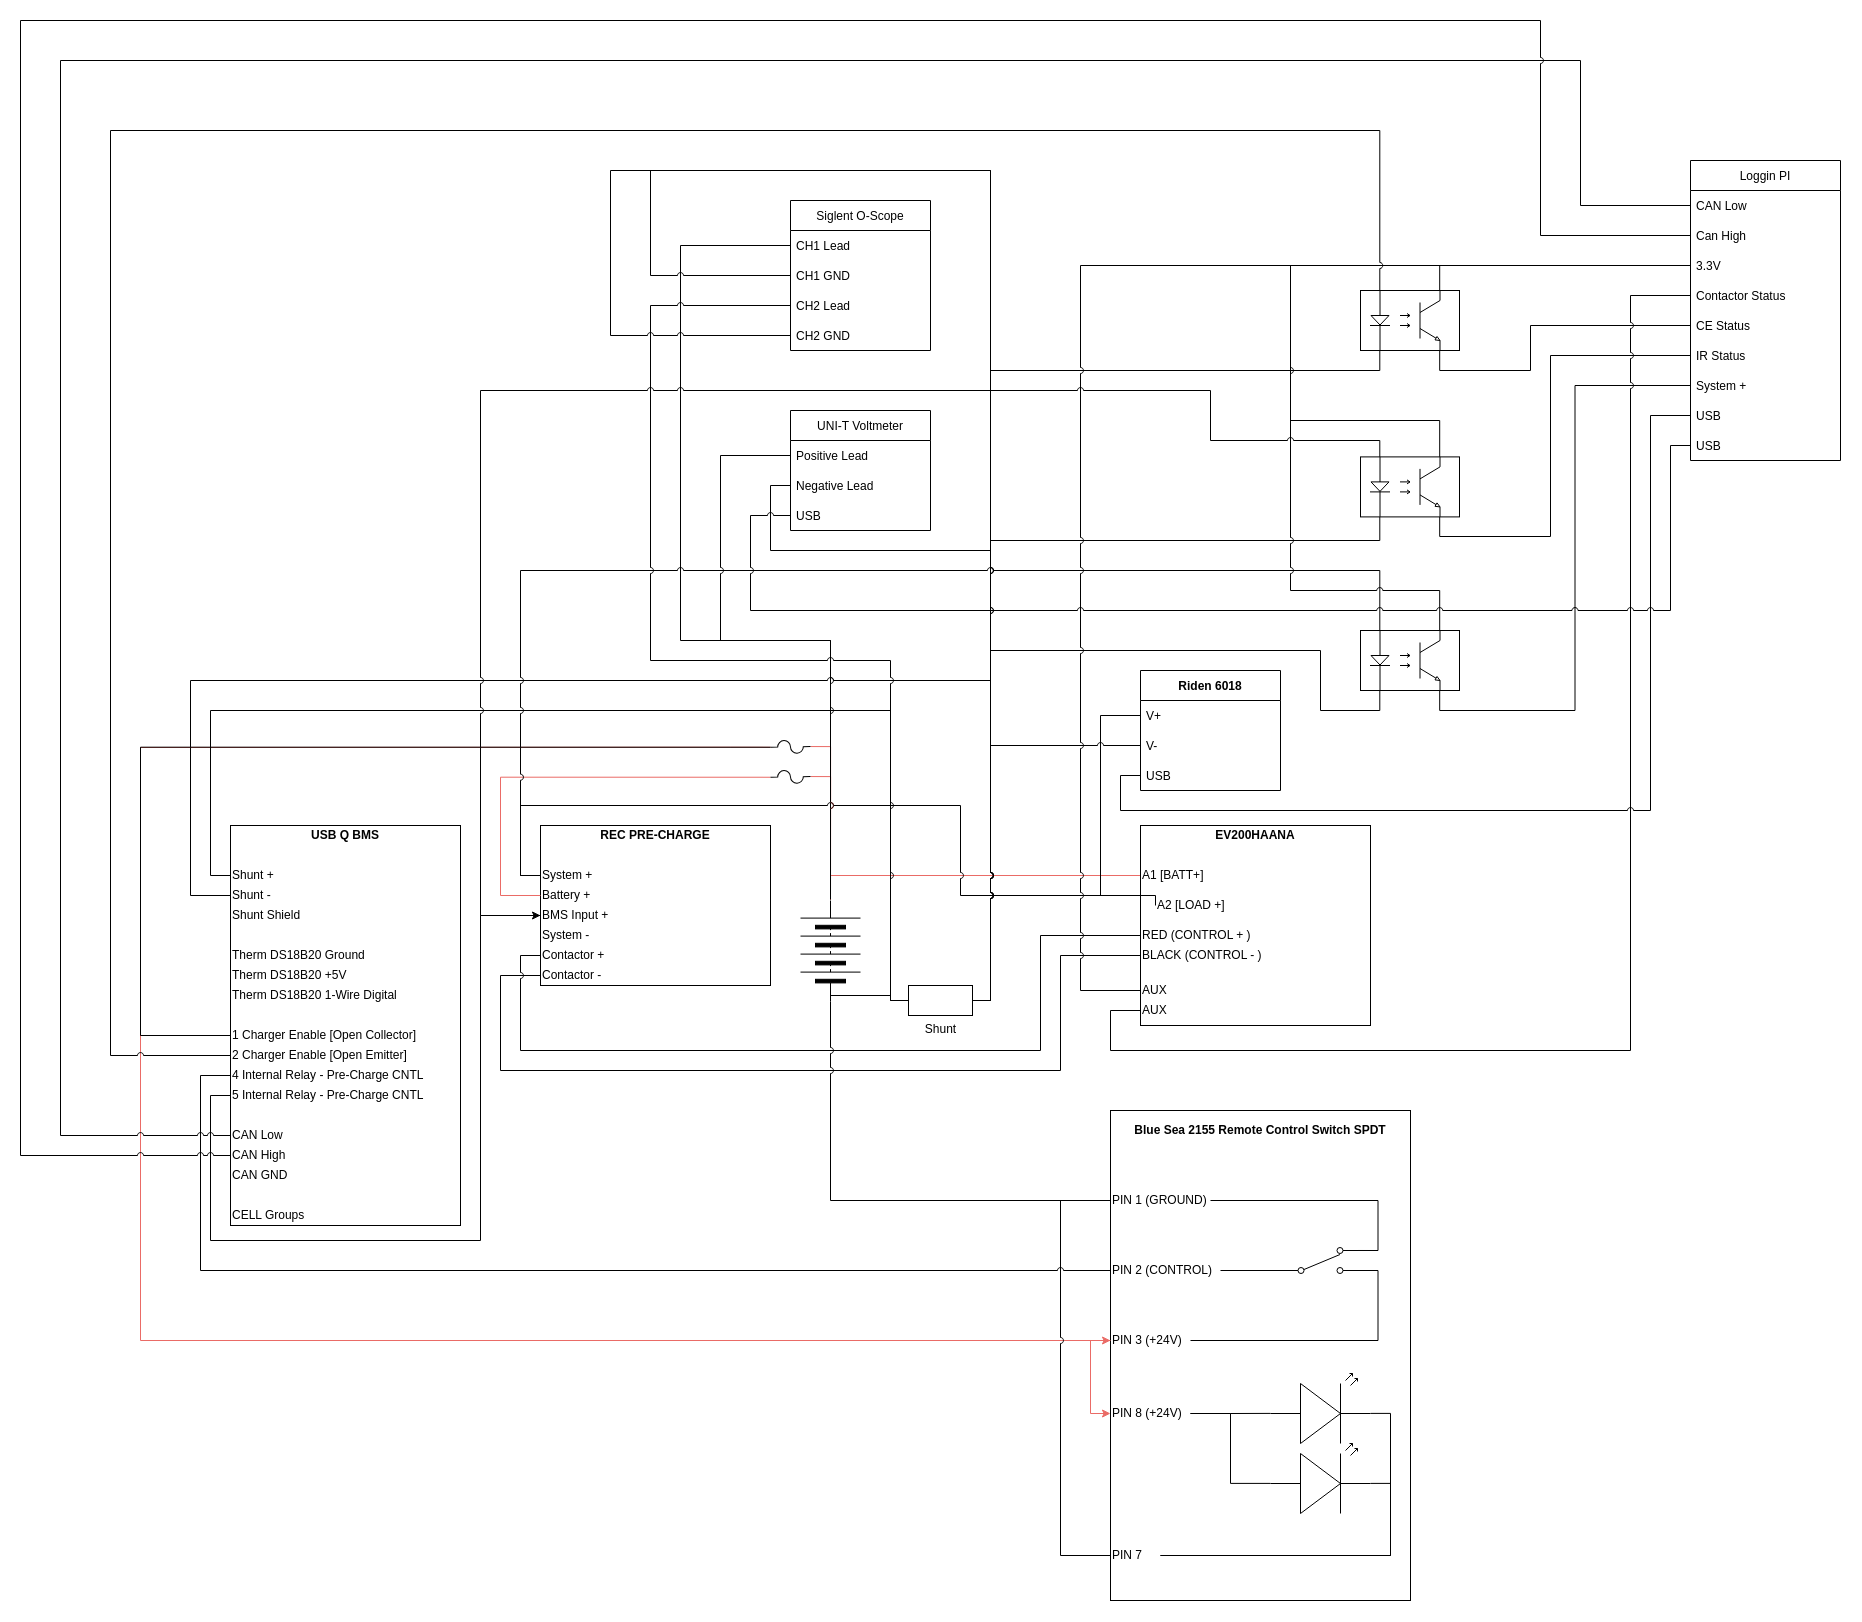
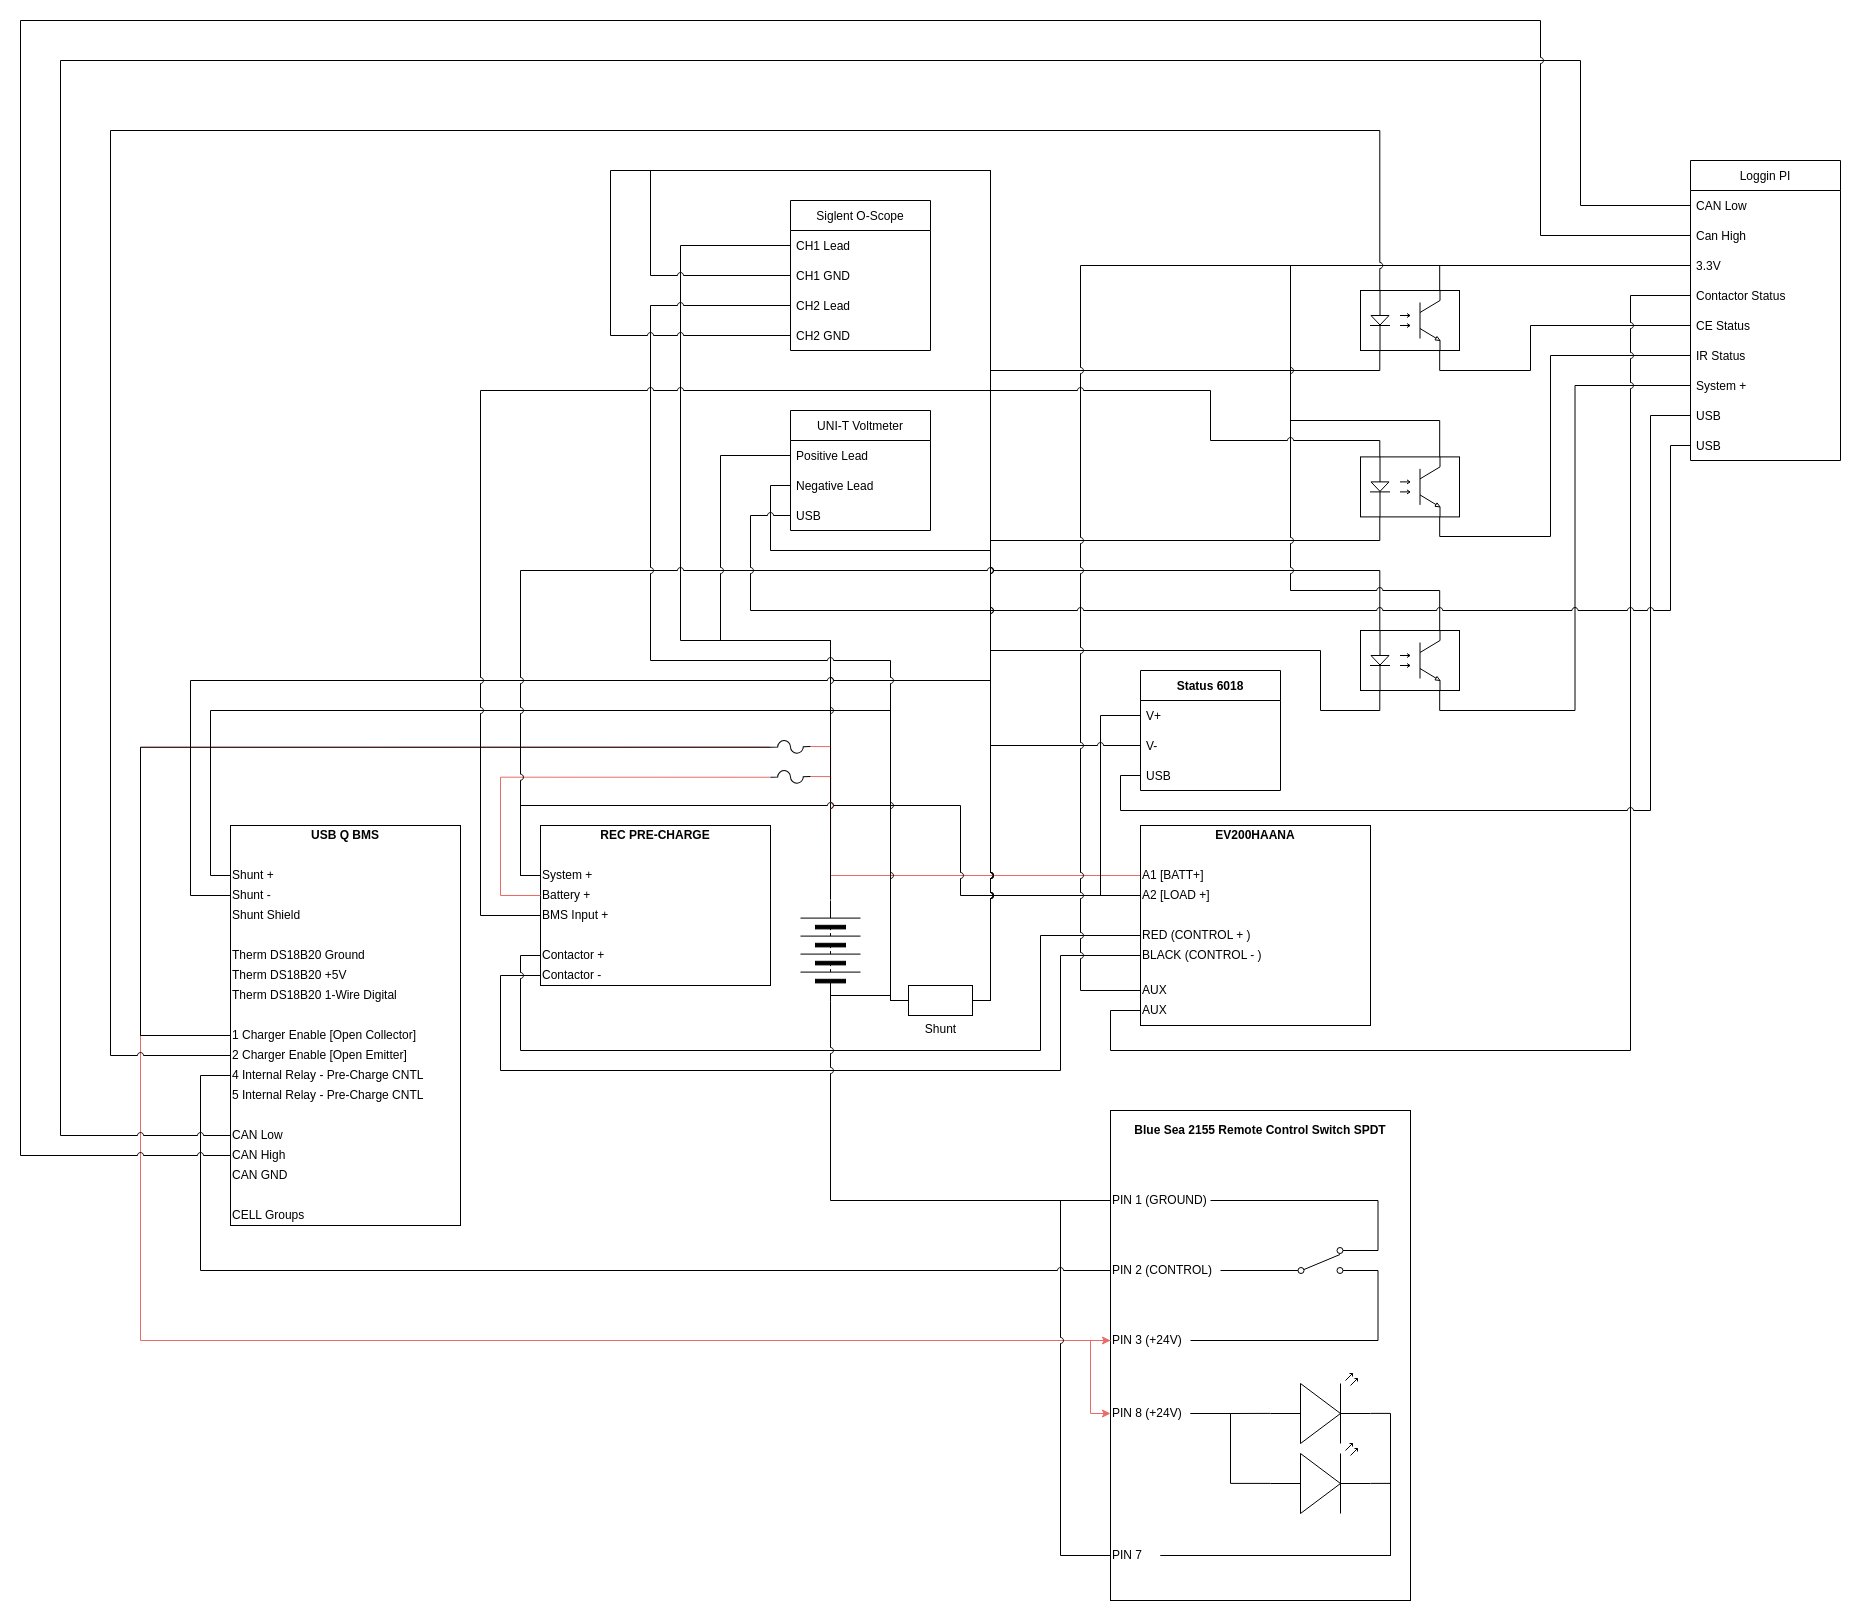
node "Riden 6018": label "Riden 6018" -> "Status 6018"
node "A2 [LOAD +]": moved (1256, 906) -> (1241, 896)
node "System -": removed
edge "5 Internal Relay - Pre-Charge CNTL" -> "BMS Input +": removed
